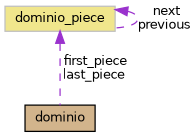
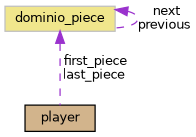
node "dominio": label "dominio" -> "player"
